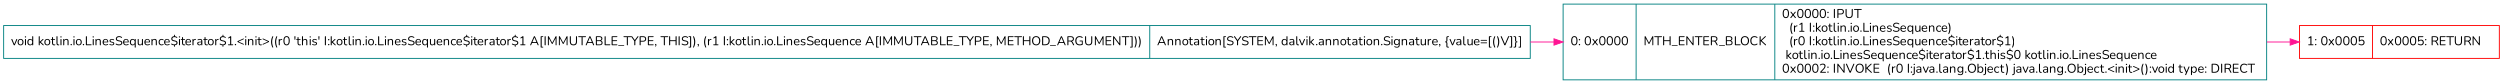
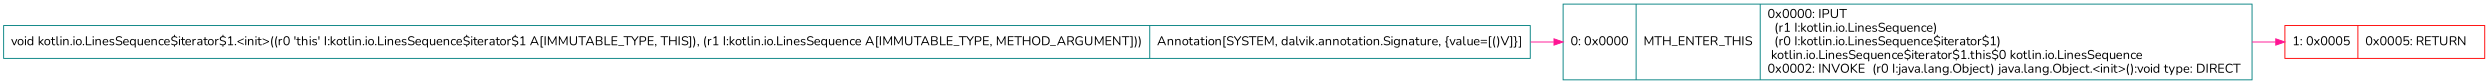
node "0: 0x0000": text "MTH_ENTER_BLOCK" -> "MTH_ENTER_THIS"
